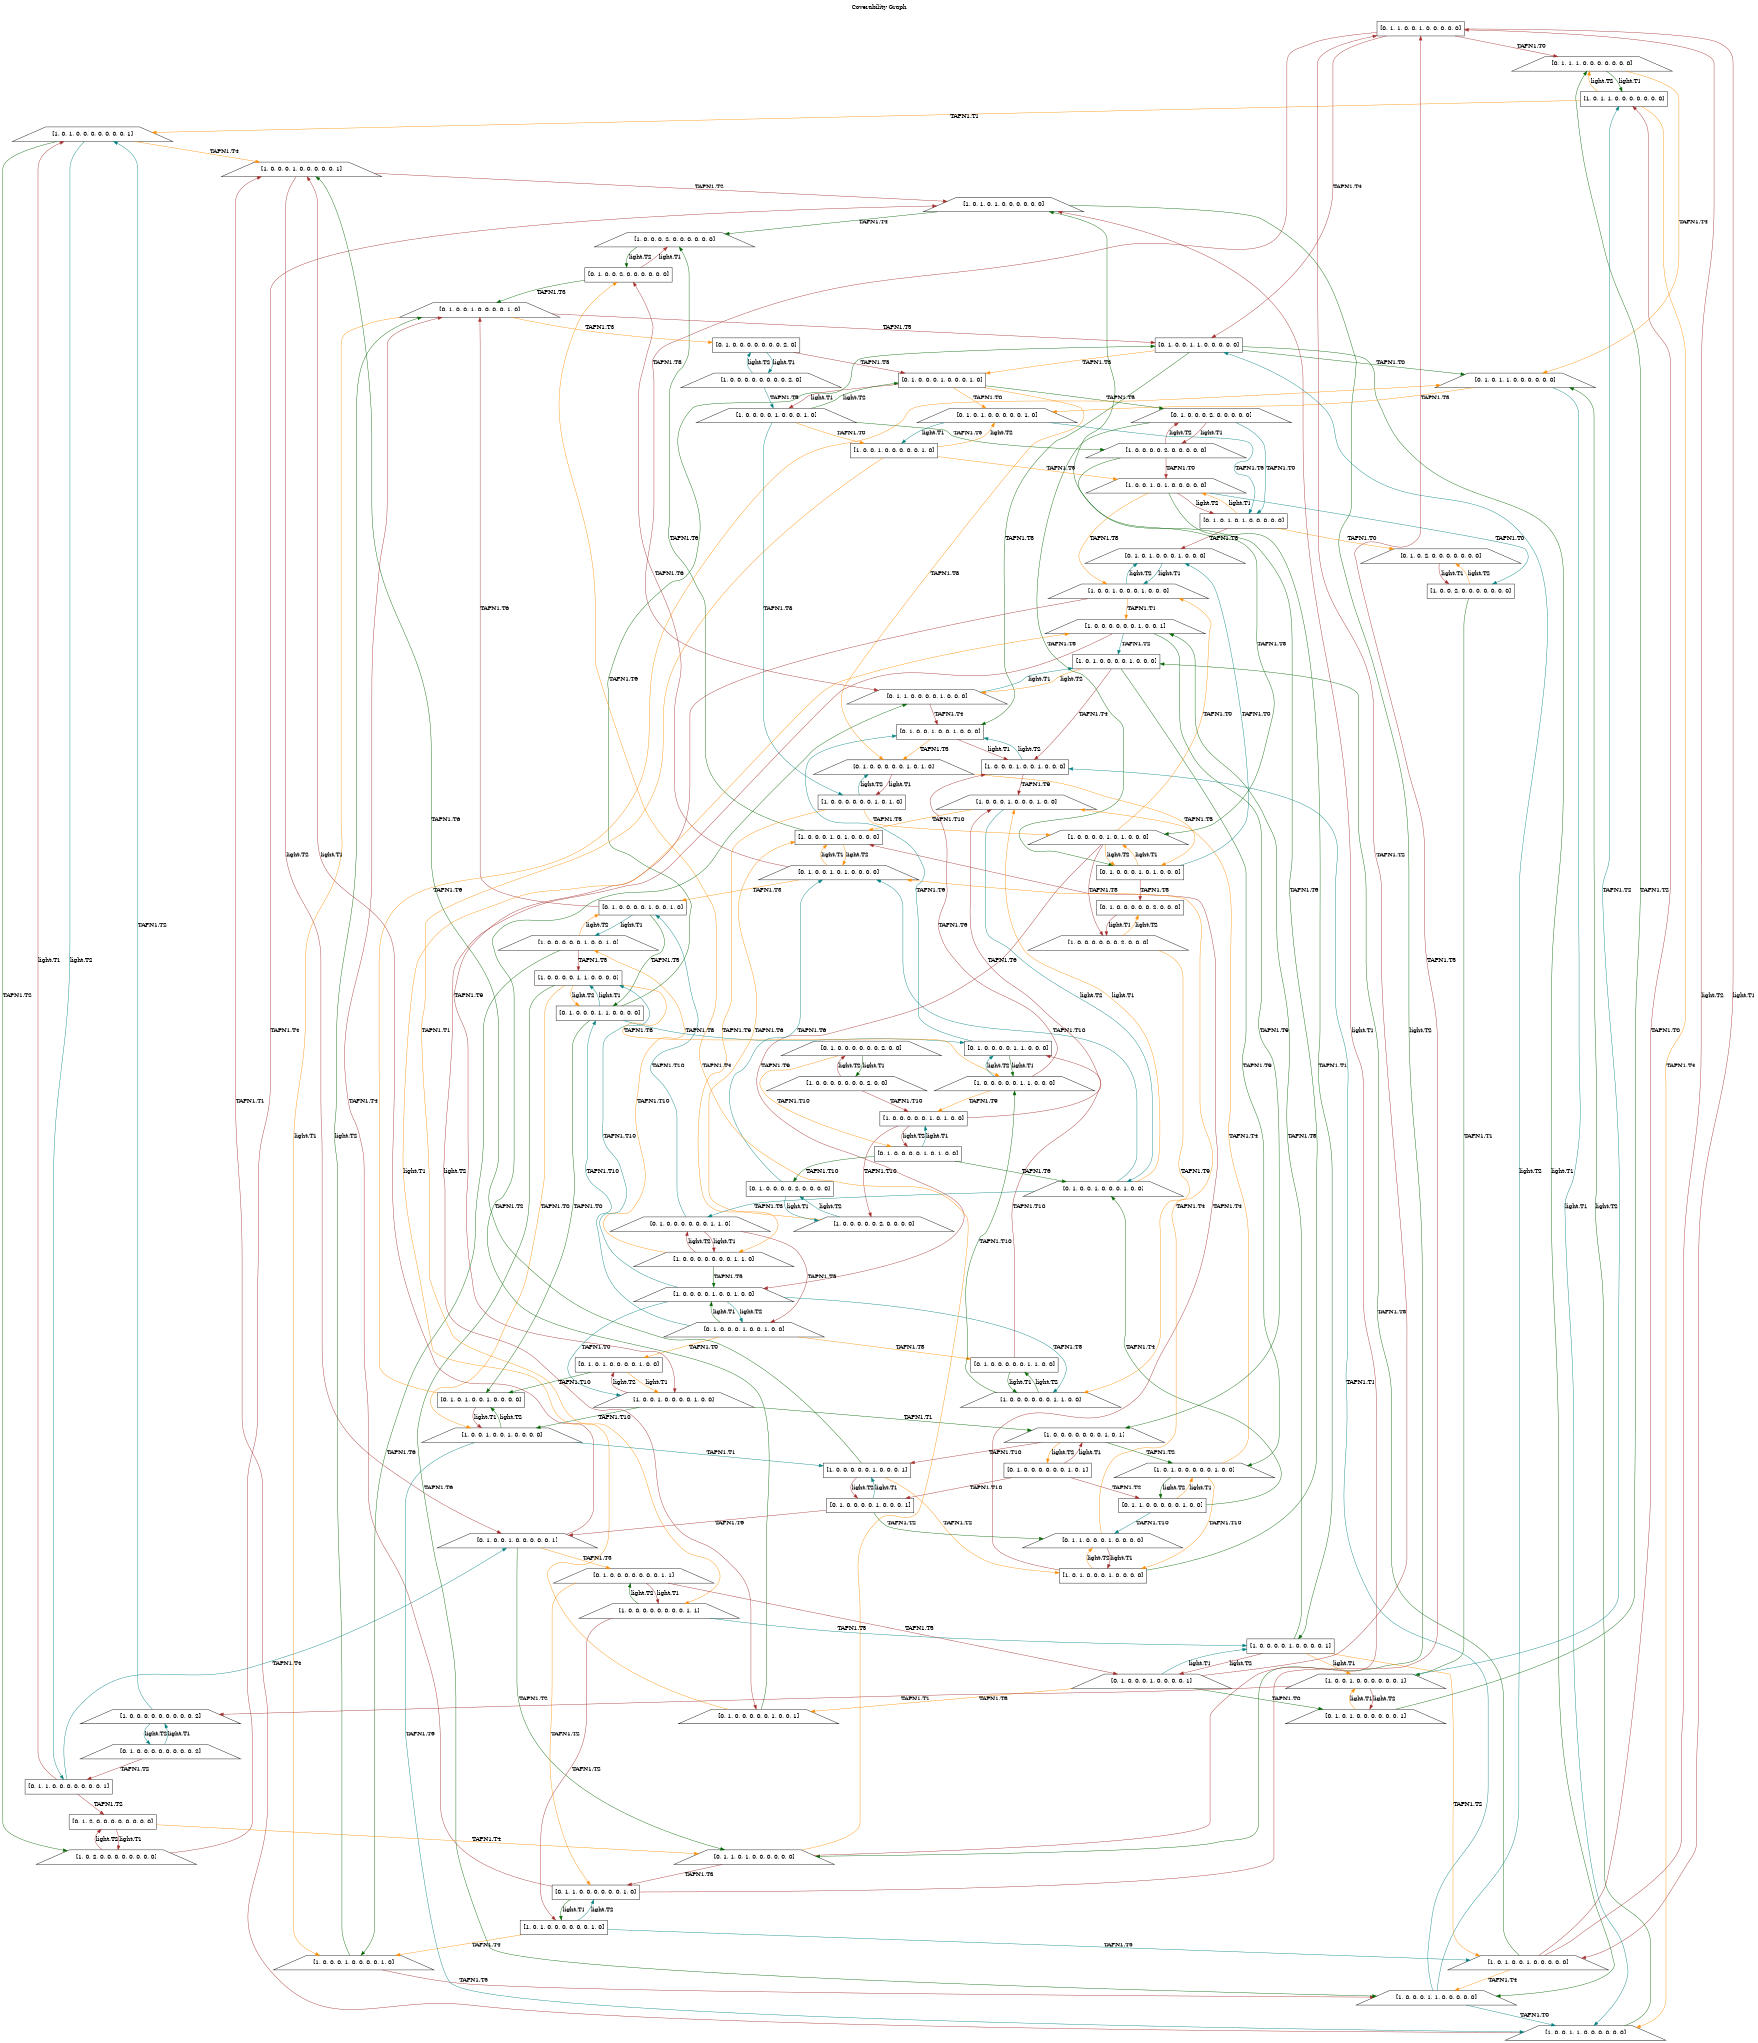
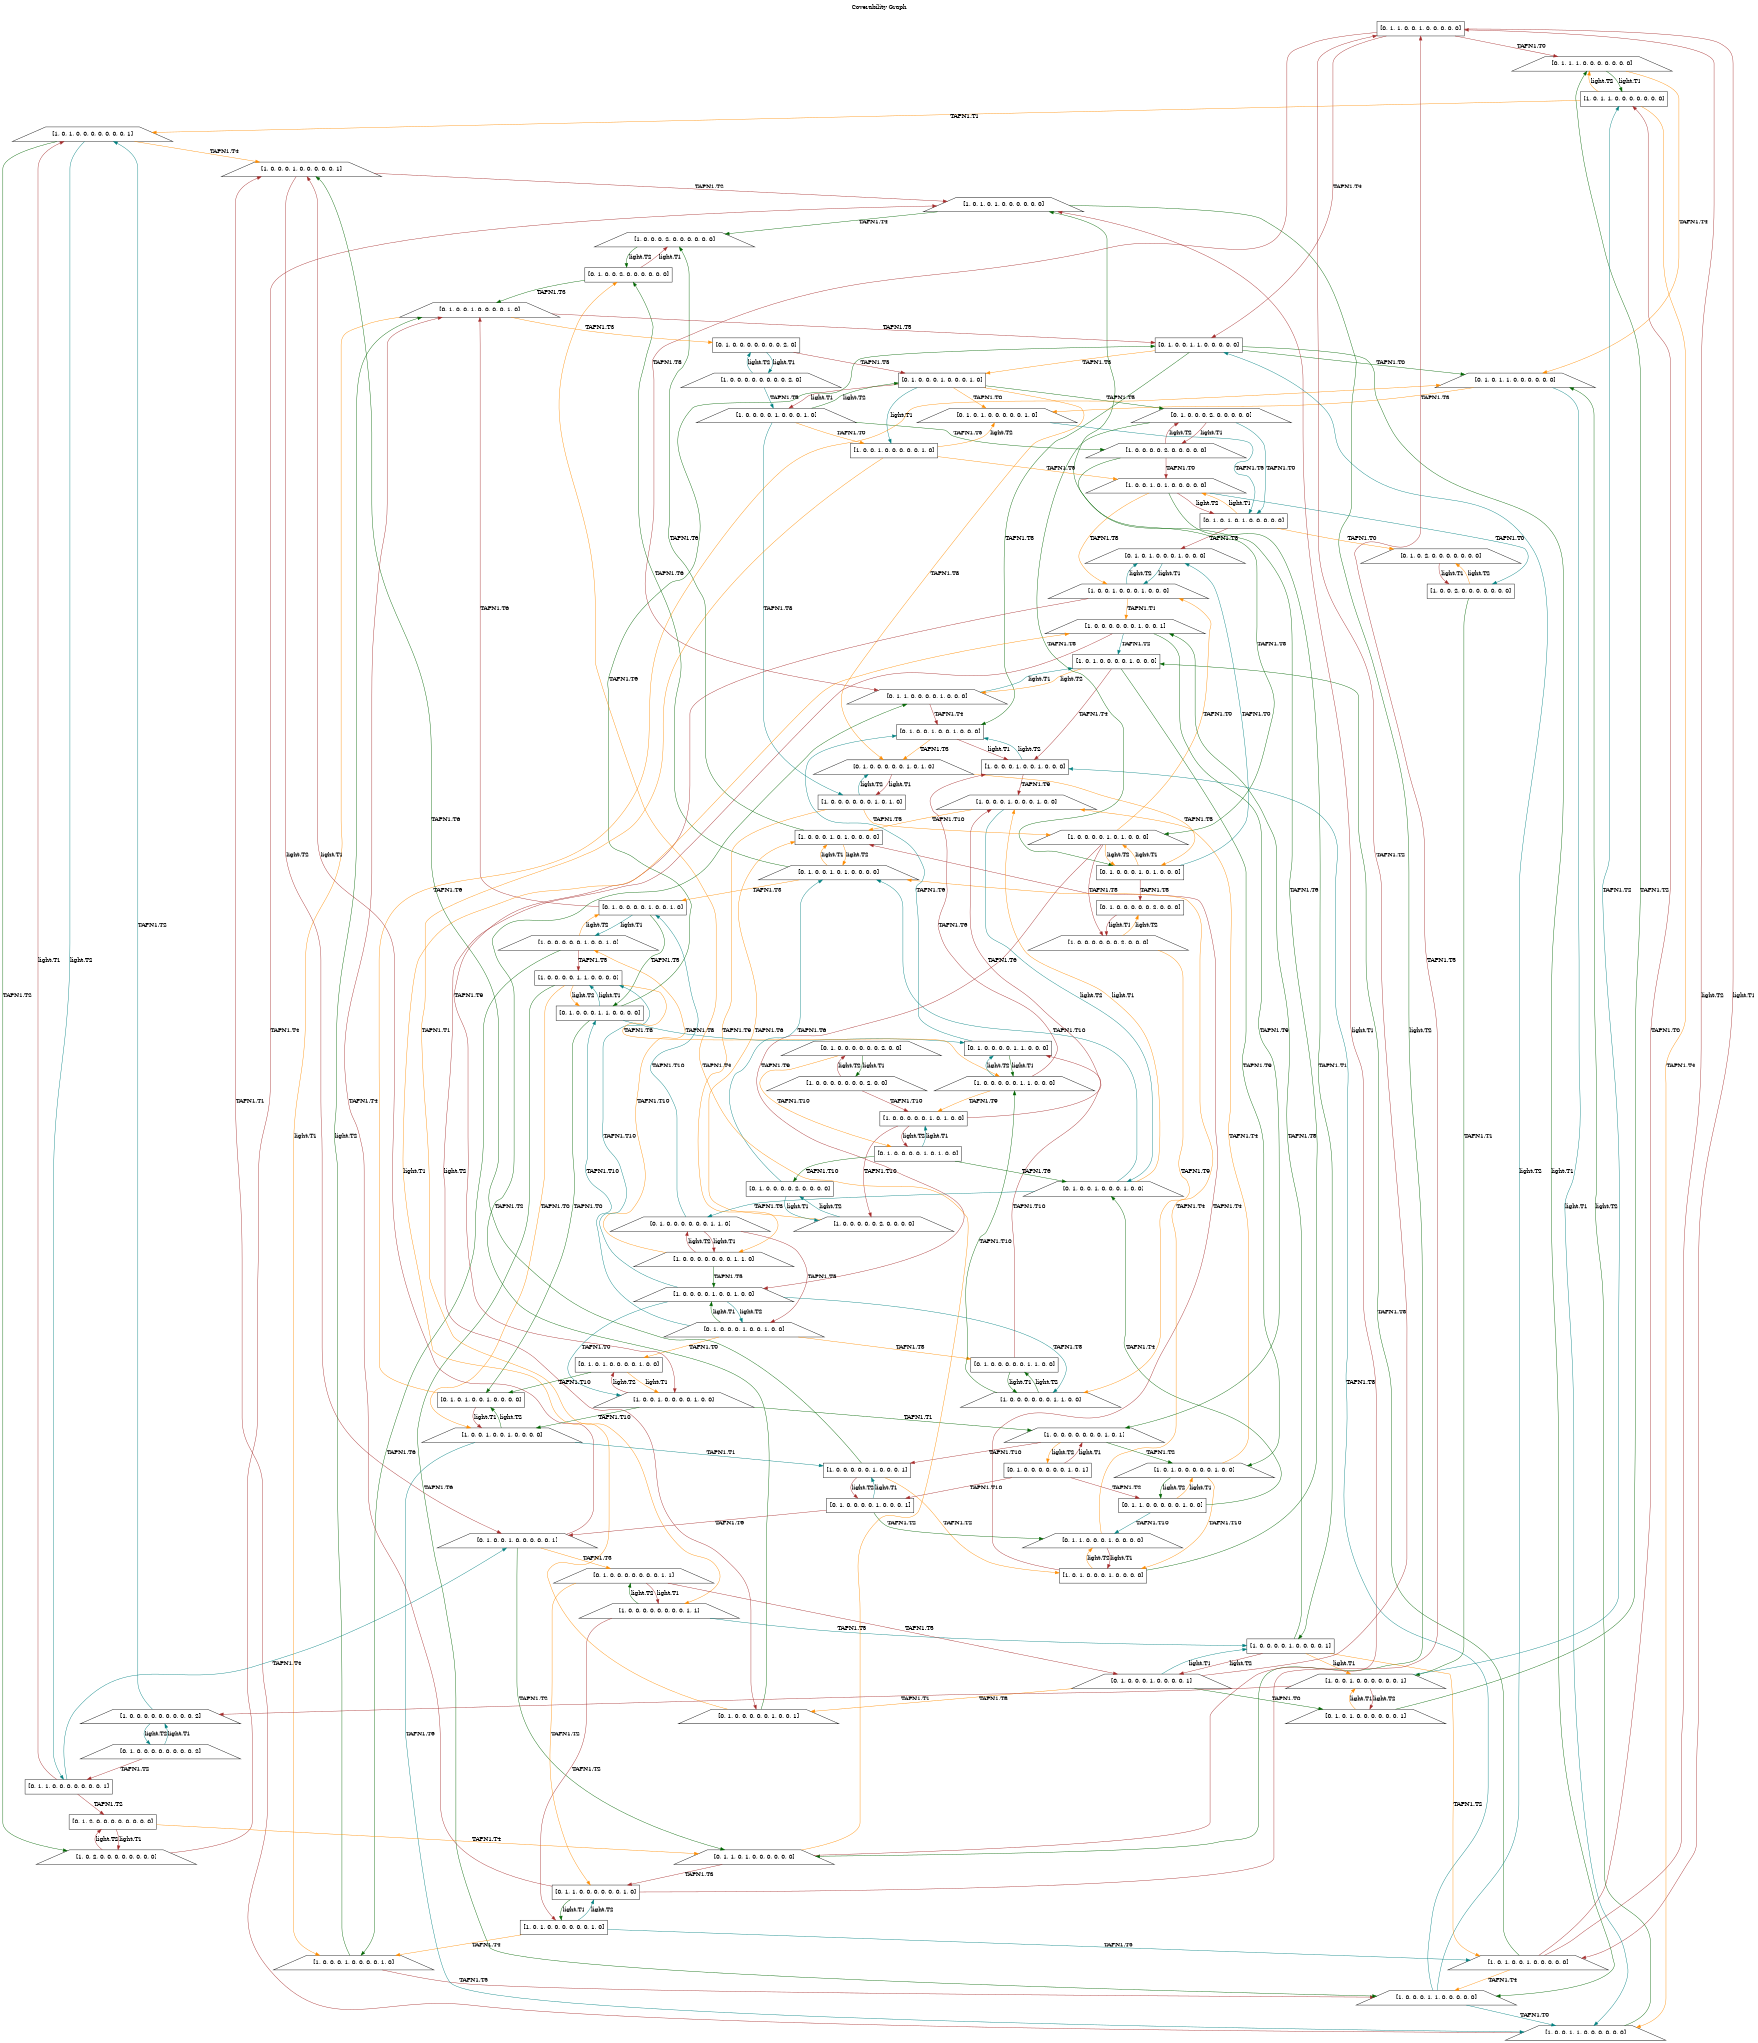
edge "[0, 1, 0, 1, 0, 0, 0, 0, 0, 1, 0]" -> "[1, 0, 0, 1, 0, 0, 0, 0, 0, 1, 0]": now "[0, 1, 0, 0, 0, 1, 0, 0, 0, 1, 0]" -> "[1, 0, 0, 1, 0, 0, 0, 0, 0, 1, 0]"
edge "[0, 1, 0, 0, 1, 0, 1, 0, 0, 0, 0]" -> "[0, 1, 0, 0, 2, 0, 0, 0, 0, 0, 0]": color brown -> darkgreen
edge "[1, 0, 0, 0, 1, 1, 0, 0, 0, 0, 0]" -> "[1, 0, 0, 0, 1, 0, 0, 1, 0, 0, 0]": label "TAPN1.T1" -> "TAPN1.T8"
